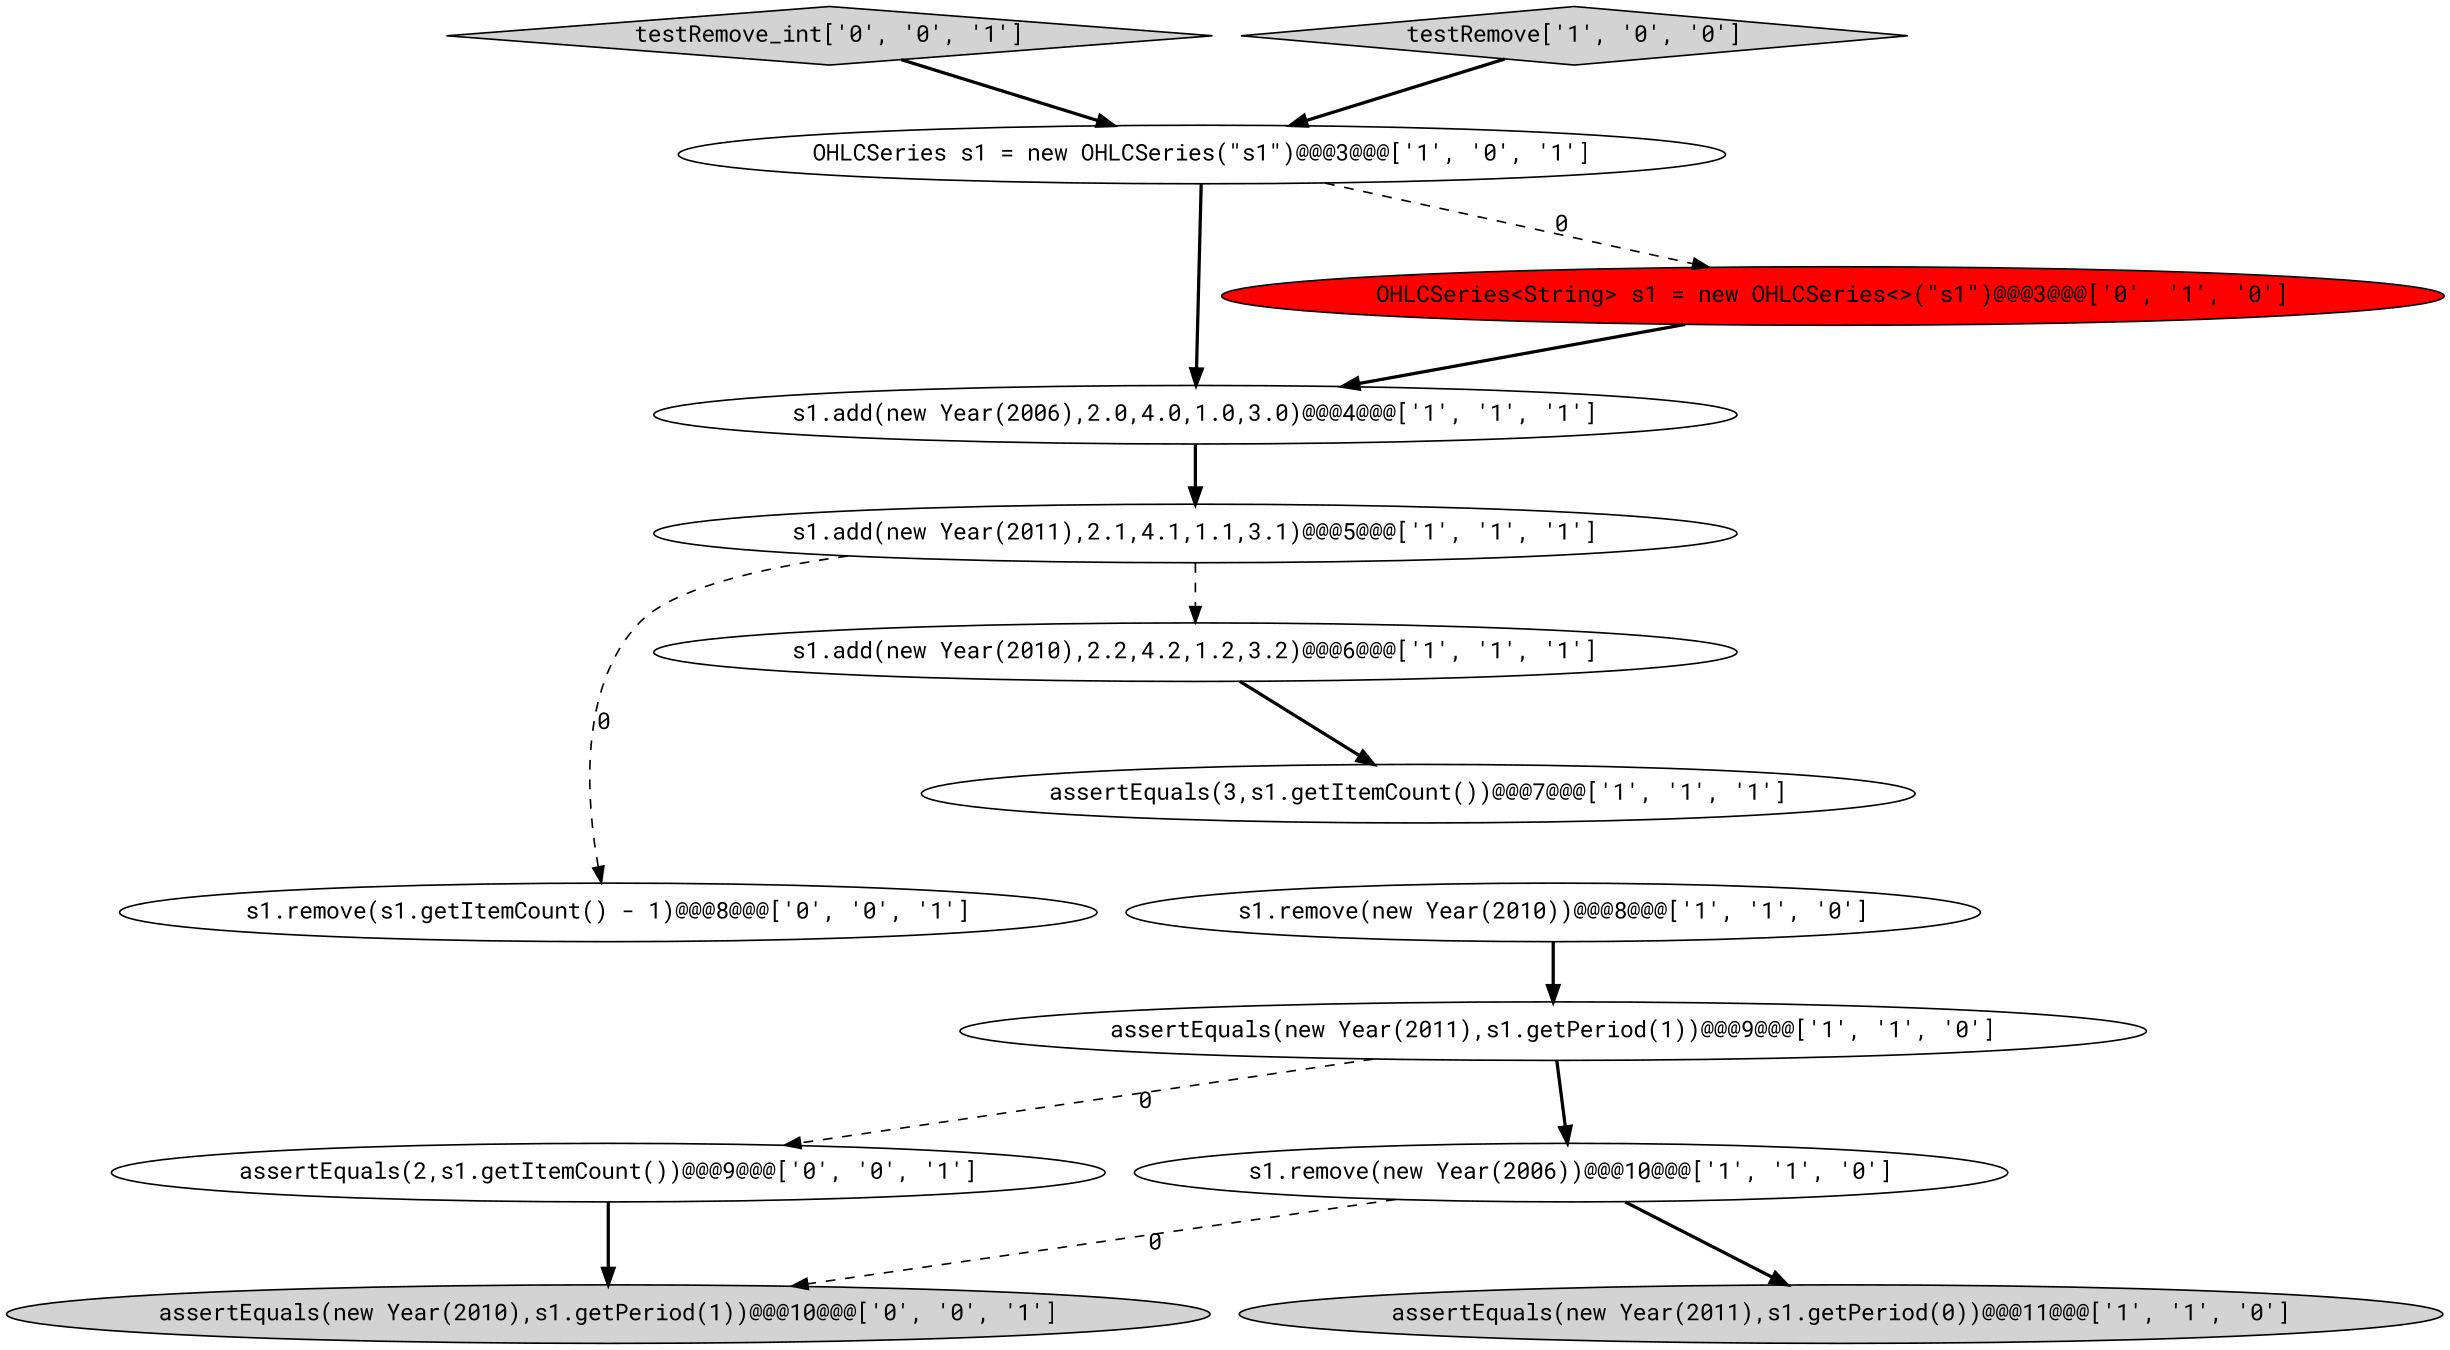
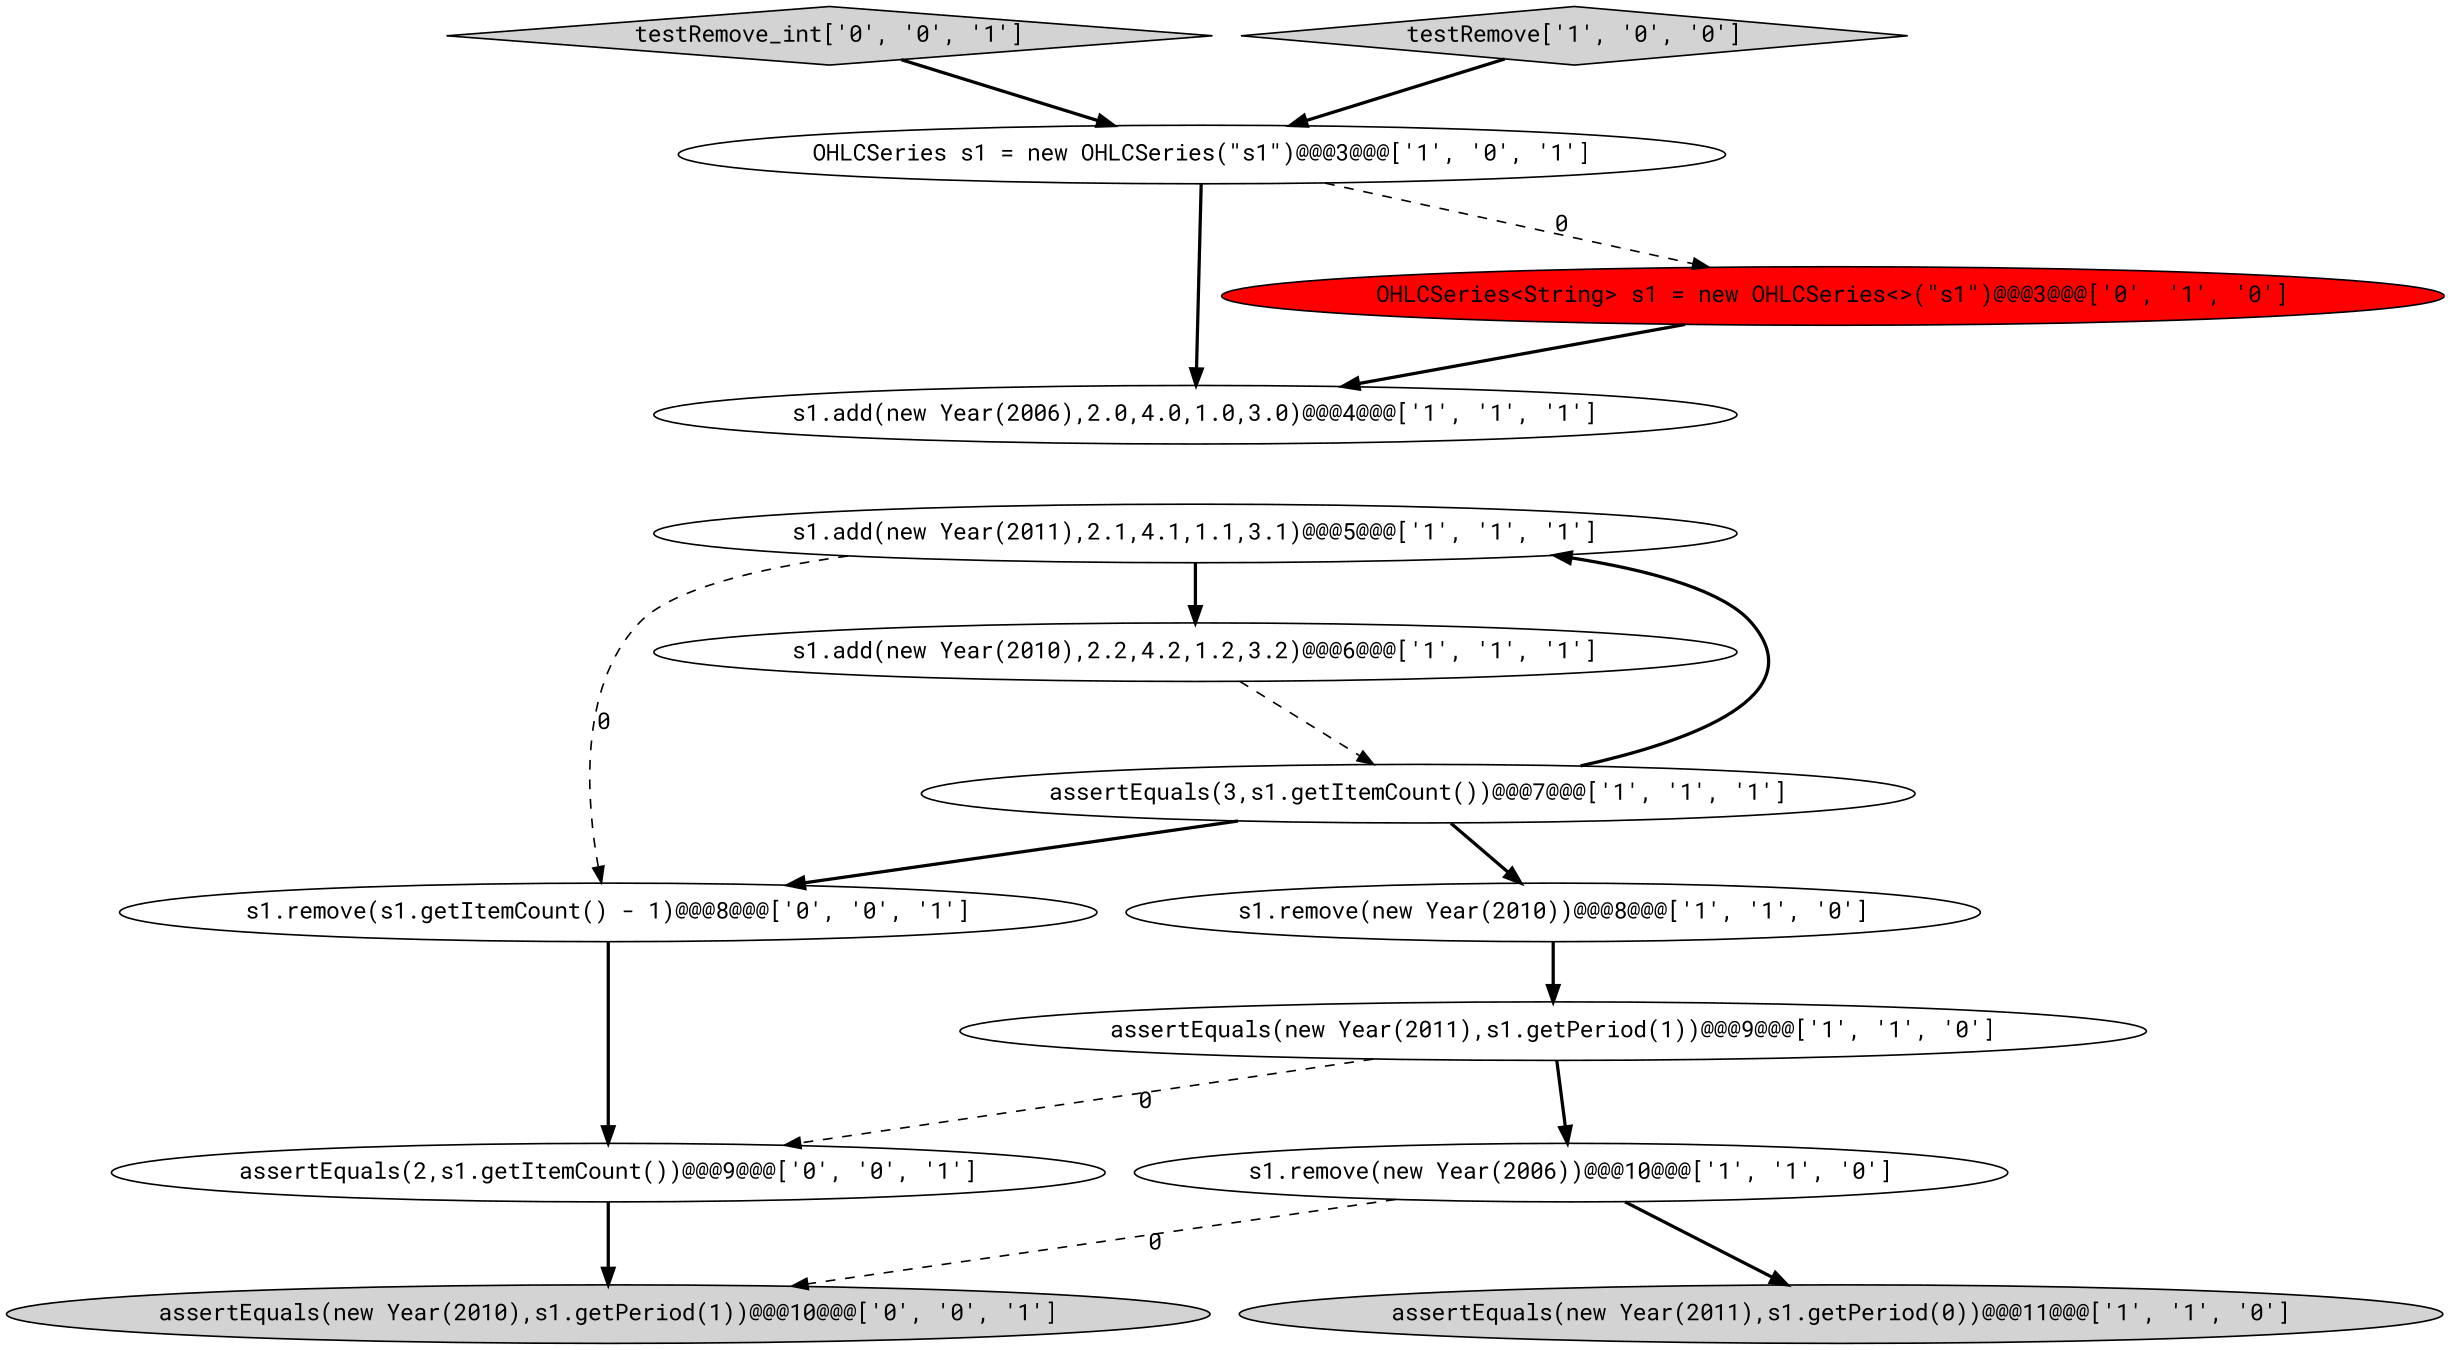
edge "s1.add(new Year(2006),2.0,4.0,1.0,3.0)@@@4@@@['1', '1', '1']" -> "s1.add(new Year(2011),2.1,4.1,1.1,3.1)@@@5@@@['1', '1', '1']": now "assertEquals(3,s1.getItemCount())@@@7@@@['1', '1', '1']" -> "s1.add(new Year(2011),2.1,4.1,1.1,3.1)@@@5@@@['1', '1', '1']"
edge "s1.add(new Year(2011),2.1,4.1,1.1,3.1)@@@5@@@['1', '1', '1']" -> "s1.add(new Year(2010),2.2,4.2,1.2,3.2)@@@6@@@['1', '1', '1']": style dashed -> bold
edge "s1.add(new Year(2010),2.2,4.2,1.2,3.2)@@@6@@@['1', '1', '1']" -> "assertEquals(3,s1.getItemCount())@@@7@@@['1', '1', '1']": style bold -> dashed
edge "assertEquals(3,s1.getItemCount())@@@7@@@['1', '1', '1']" -> "s1.remove(new Year(2010))@@@8@@@['1', '1', '0']": added
edge "assertEquals(3,s1.getItemCount())@@@7@@@['1', '1', '1']" -> "s1.remove(s1.getItemCount() - 1)@@@8@@@['0', '0', '1']": added
edge "s1.remove(s1.getItemCount() - 1)@@@8@@@['0', '0', '1']" -> "assertEquals(2,s1.getItemCount())@@@9@@@['0', '0', '1']": added
